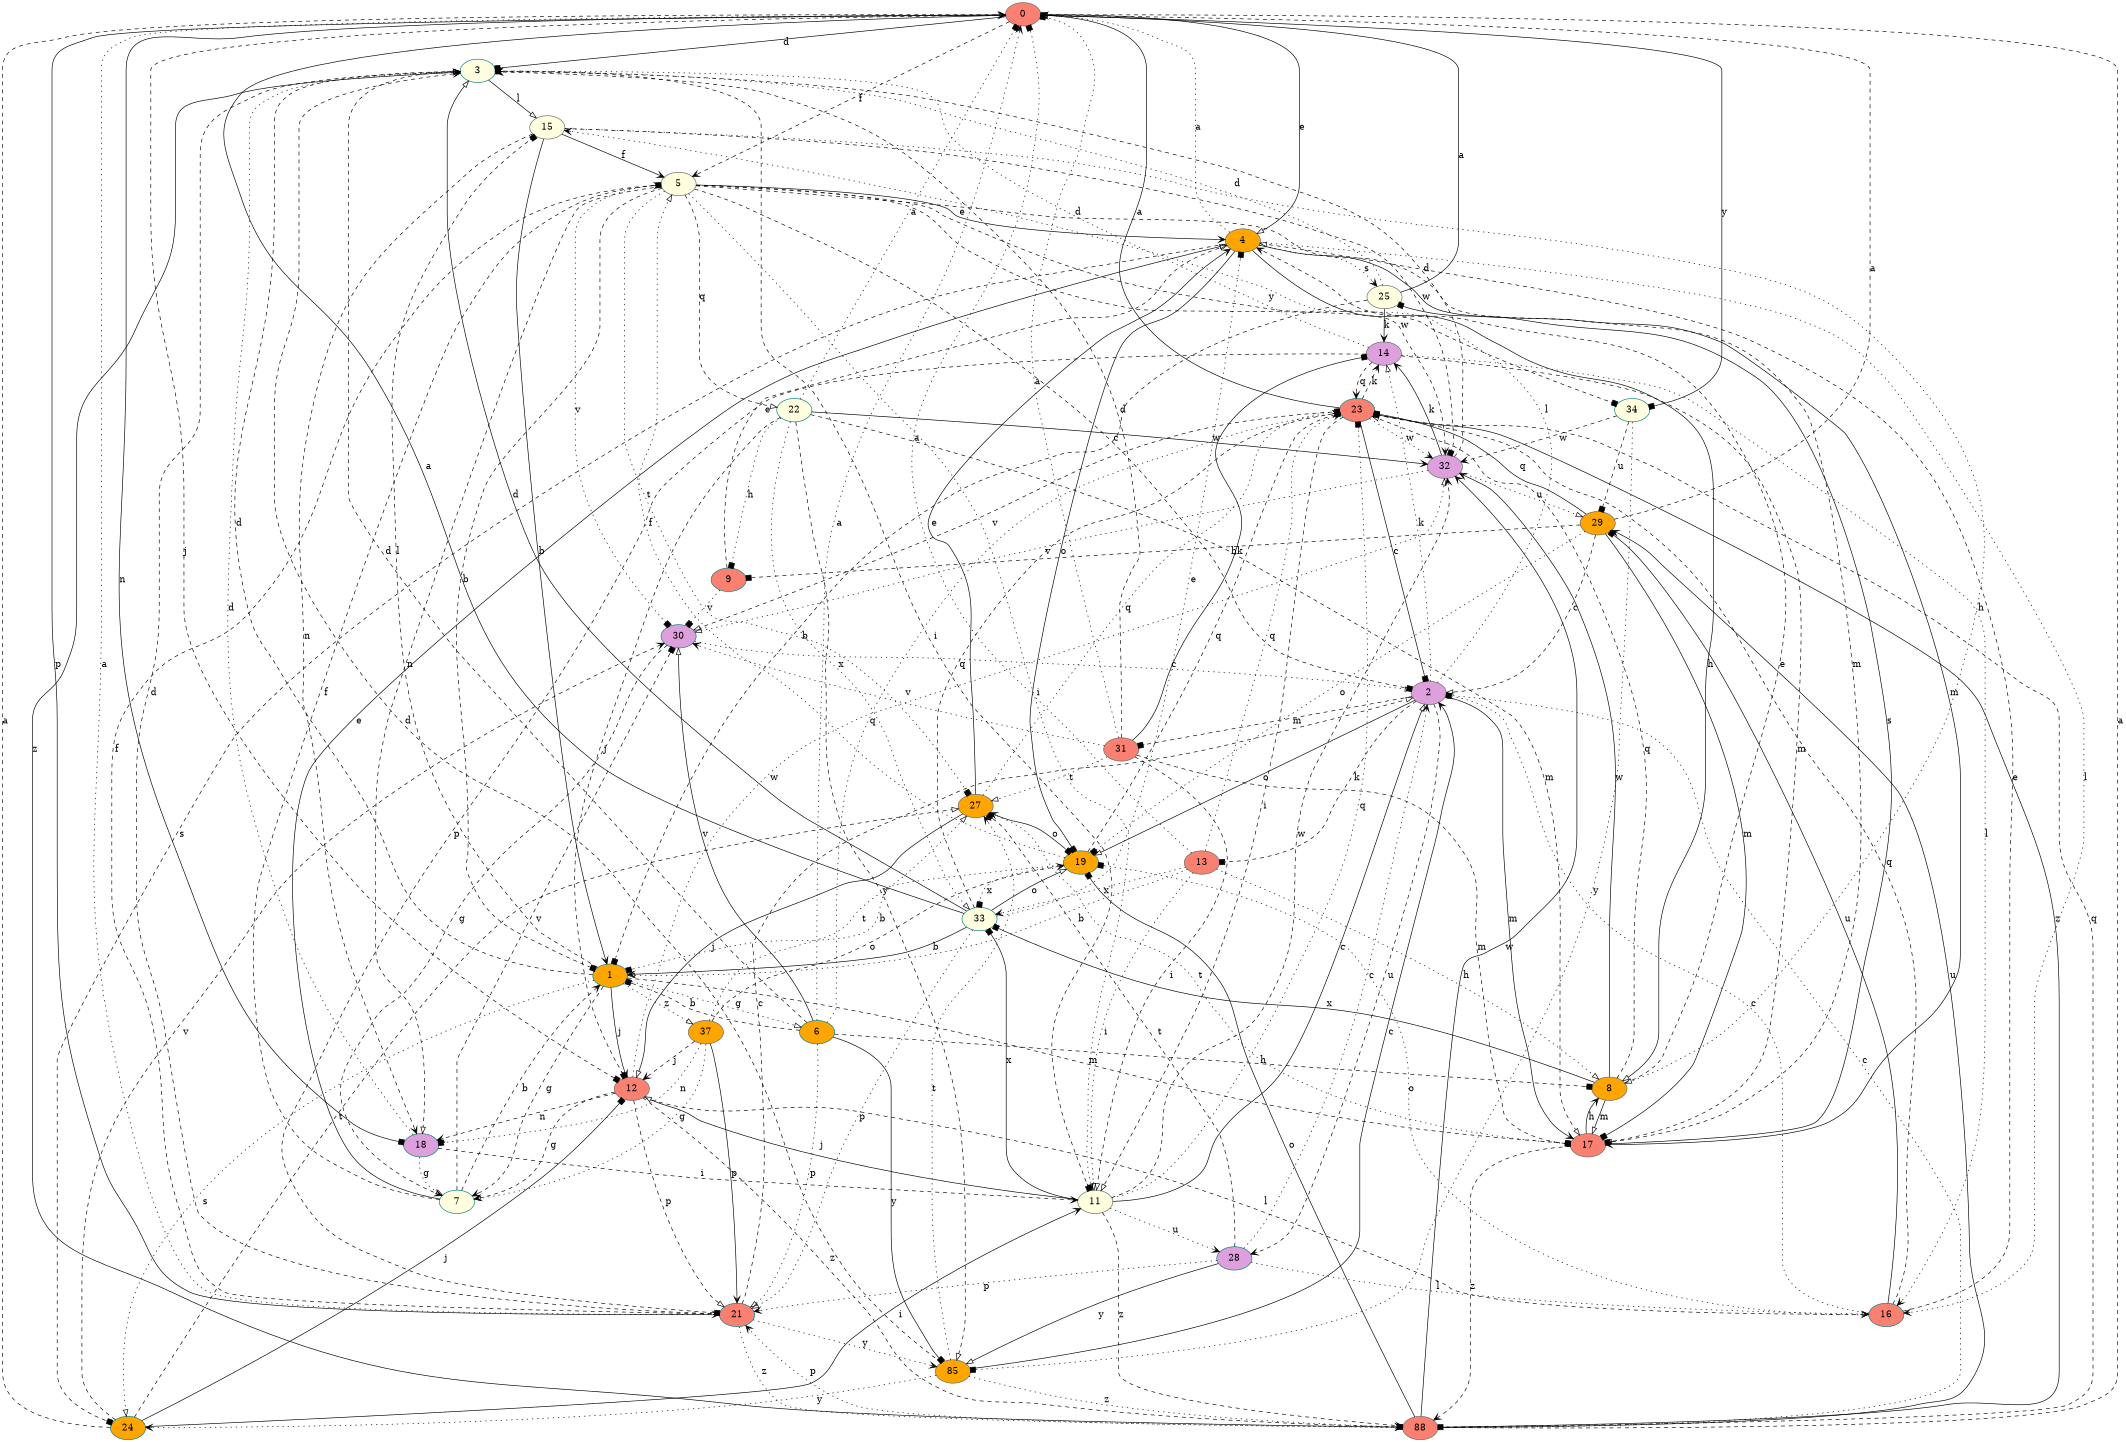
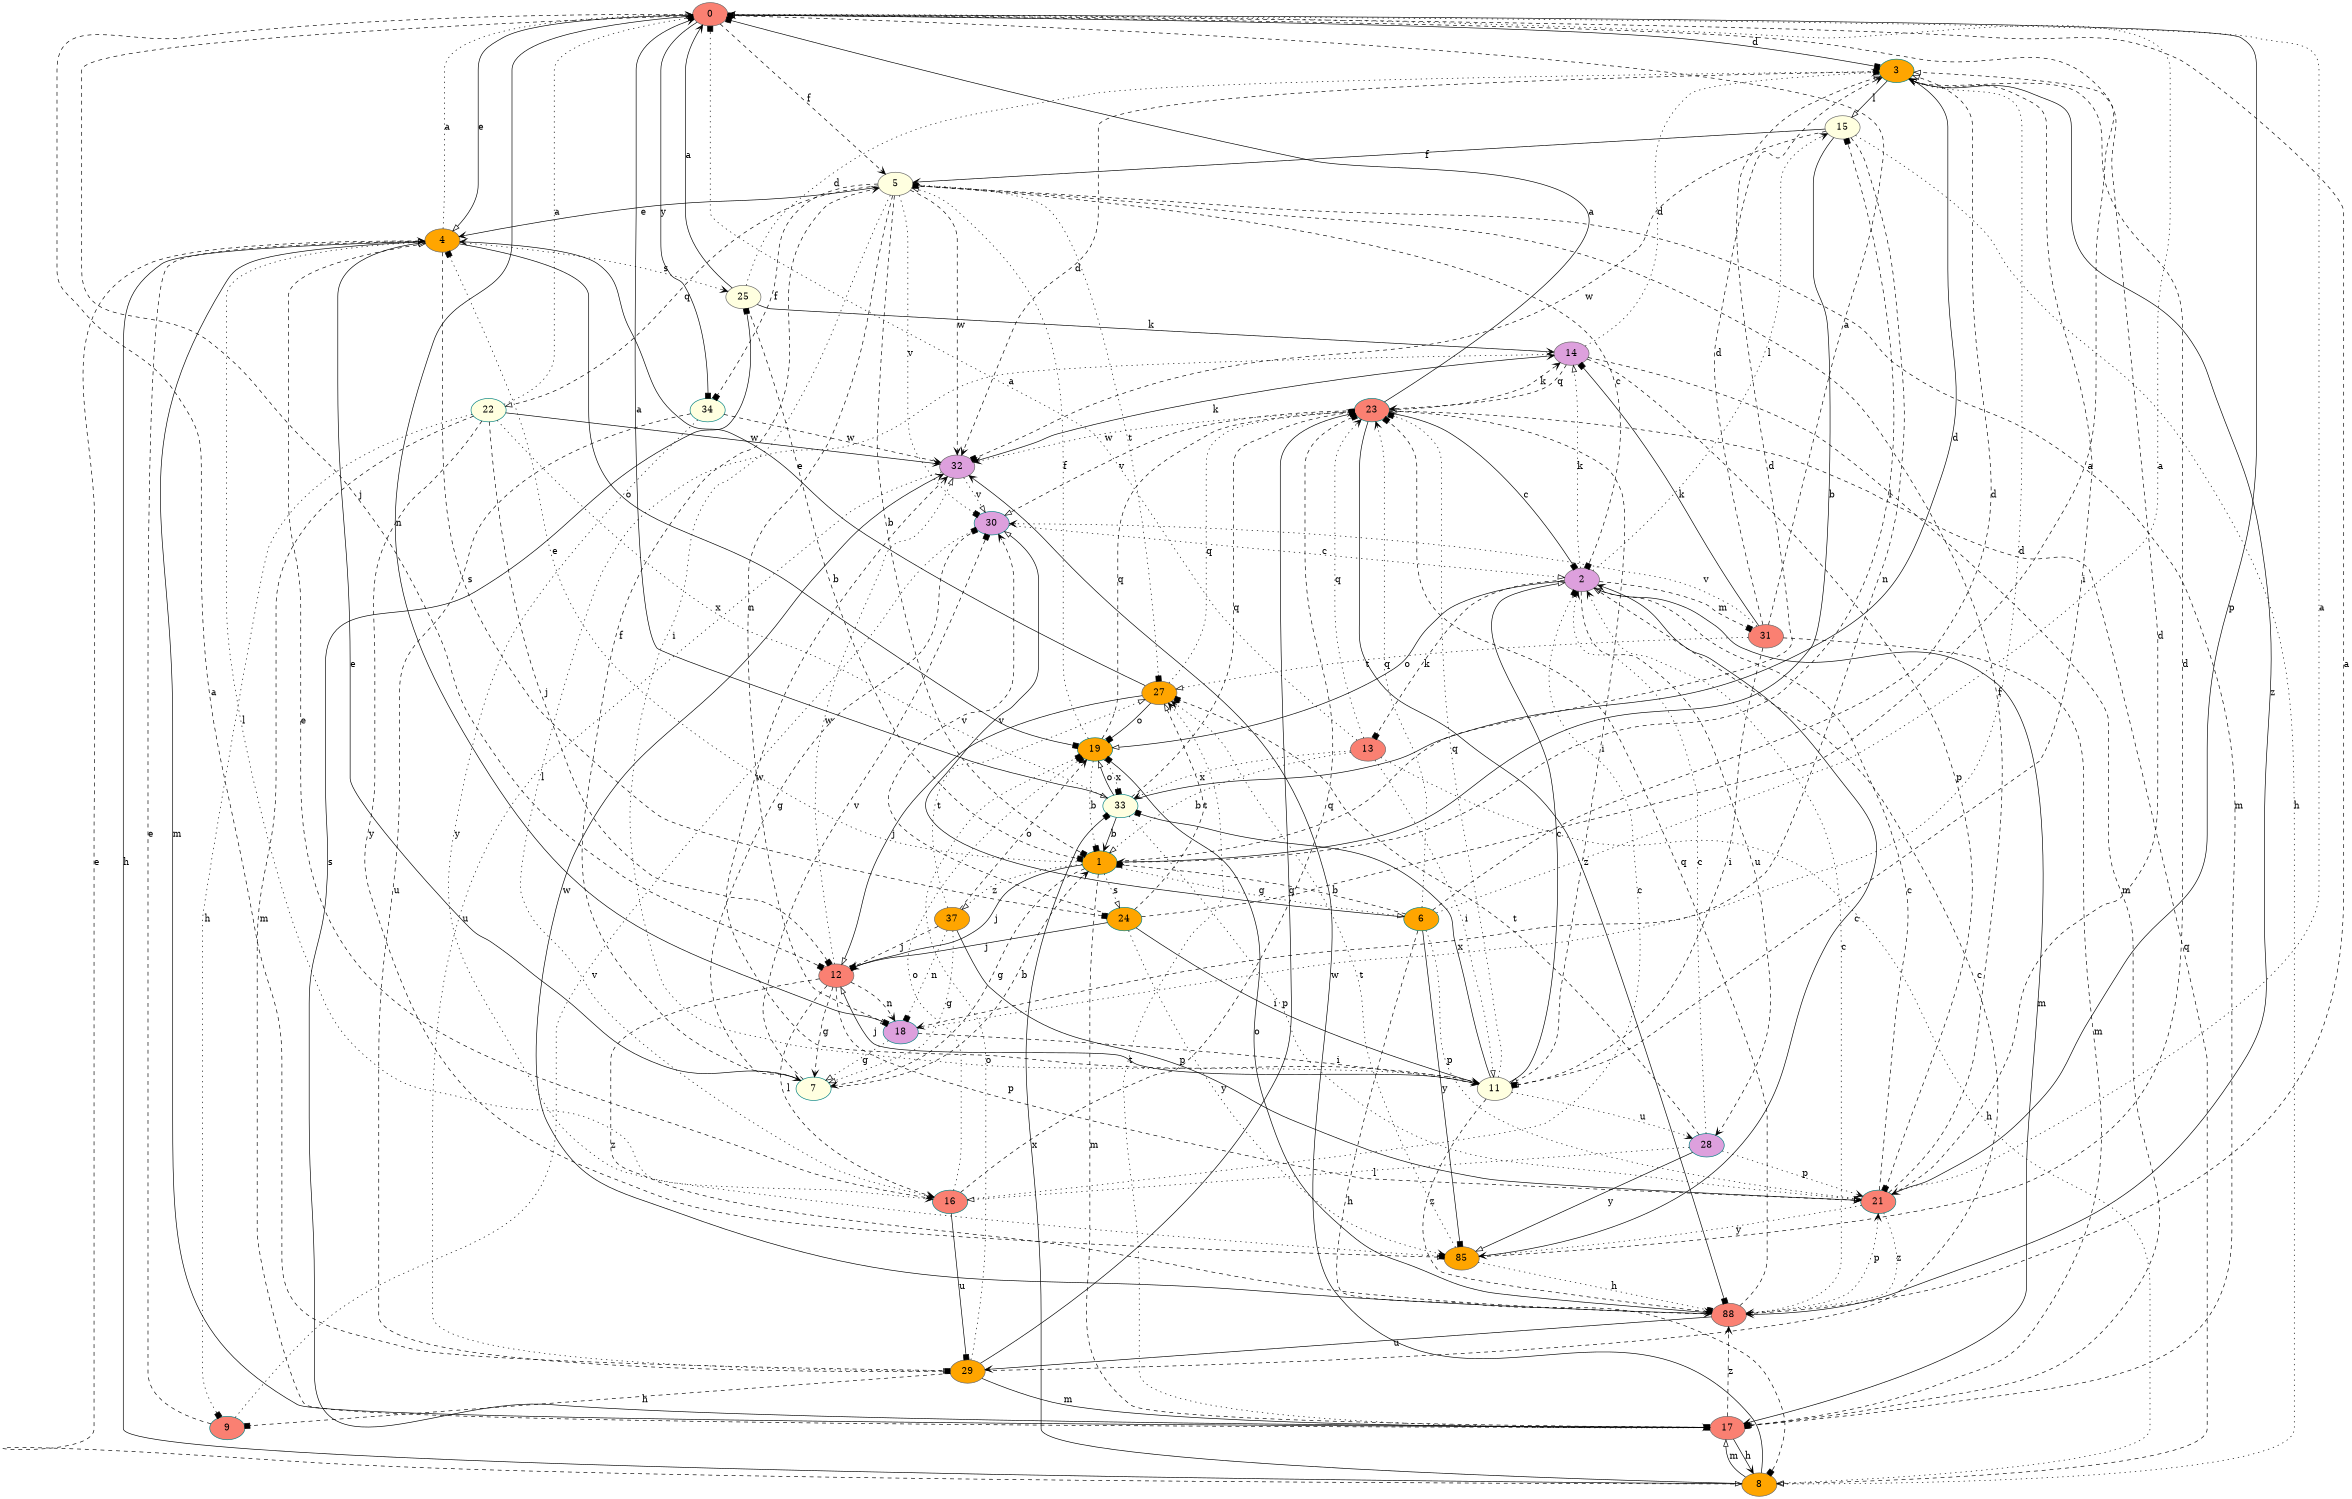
node "3": fillcolor lightyellow -> orange
edge "32" -> "3": reversed
edge "5" -> "34": label "y" -> "f"
edge "31" -> "0": style dotted -> dashed
edge "33" -> "4": now "1" -> "4"
edge "85" -> "88": label "z" -> "h"
edge "85" -> "24": reversed
